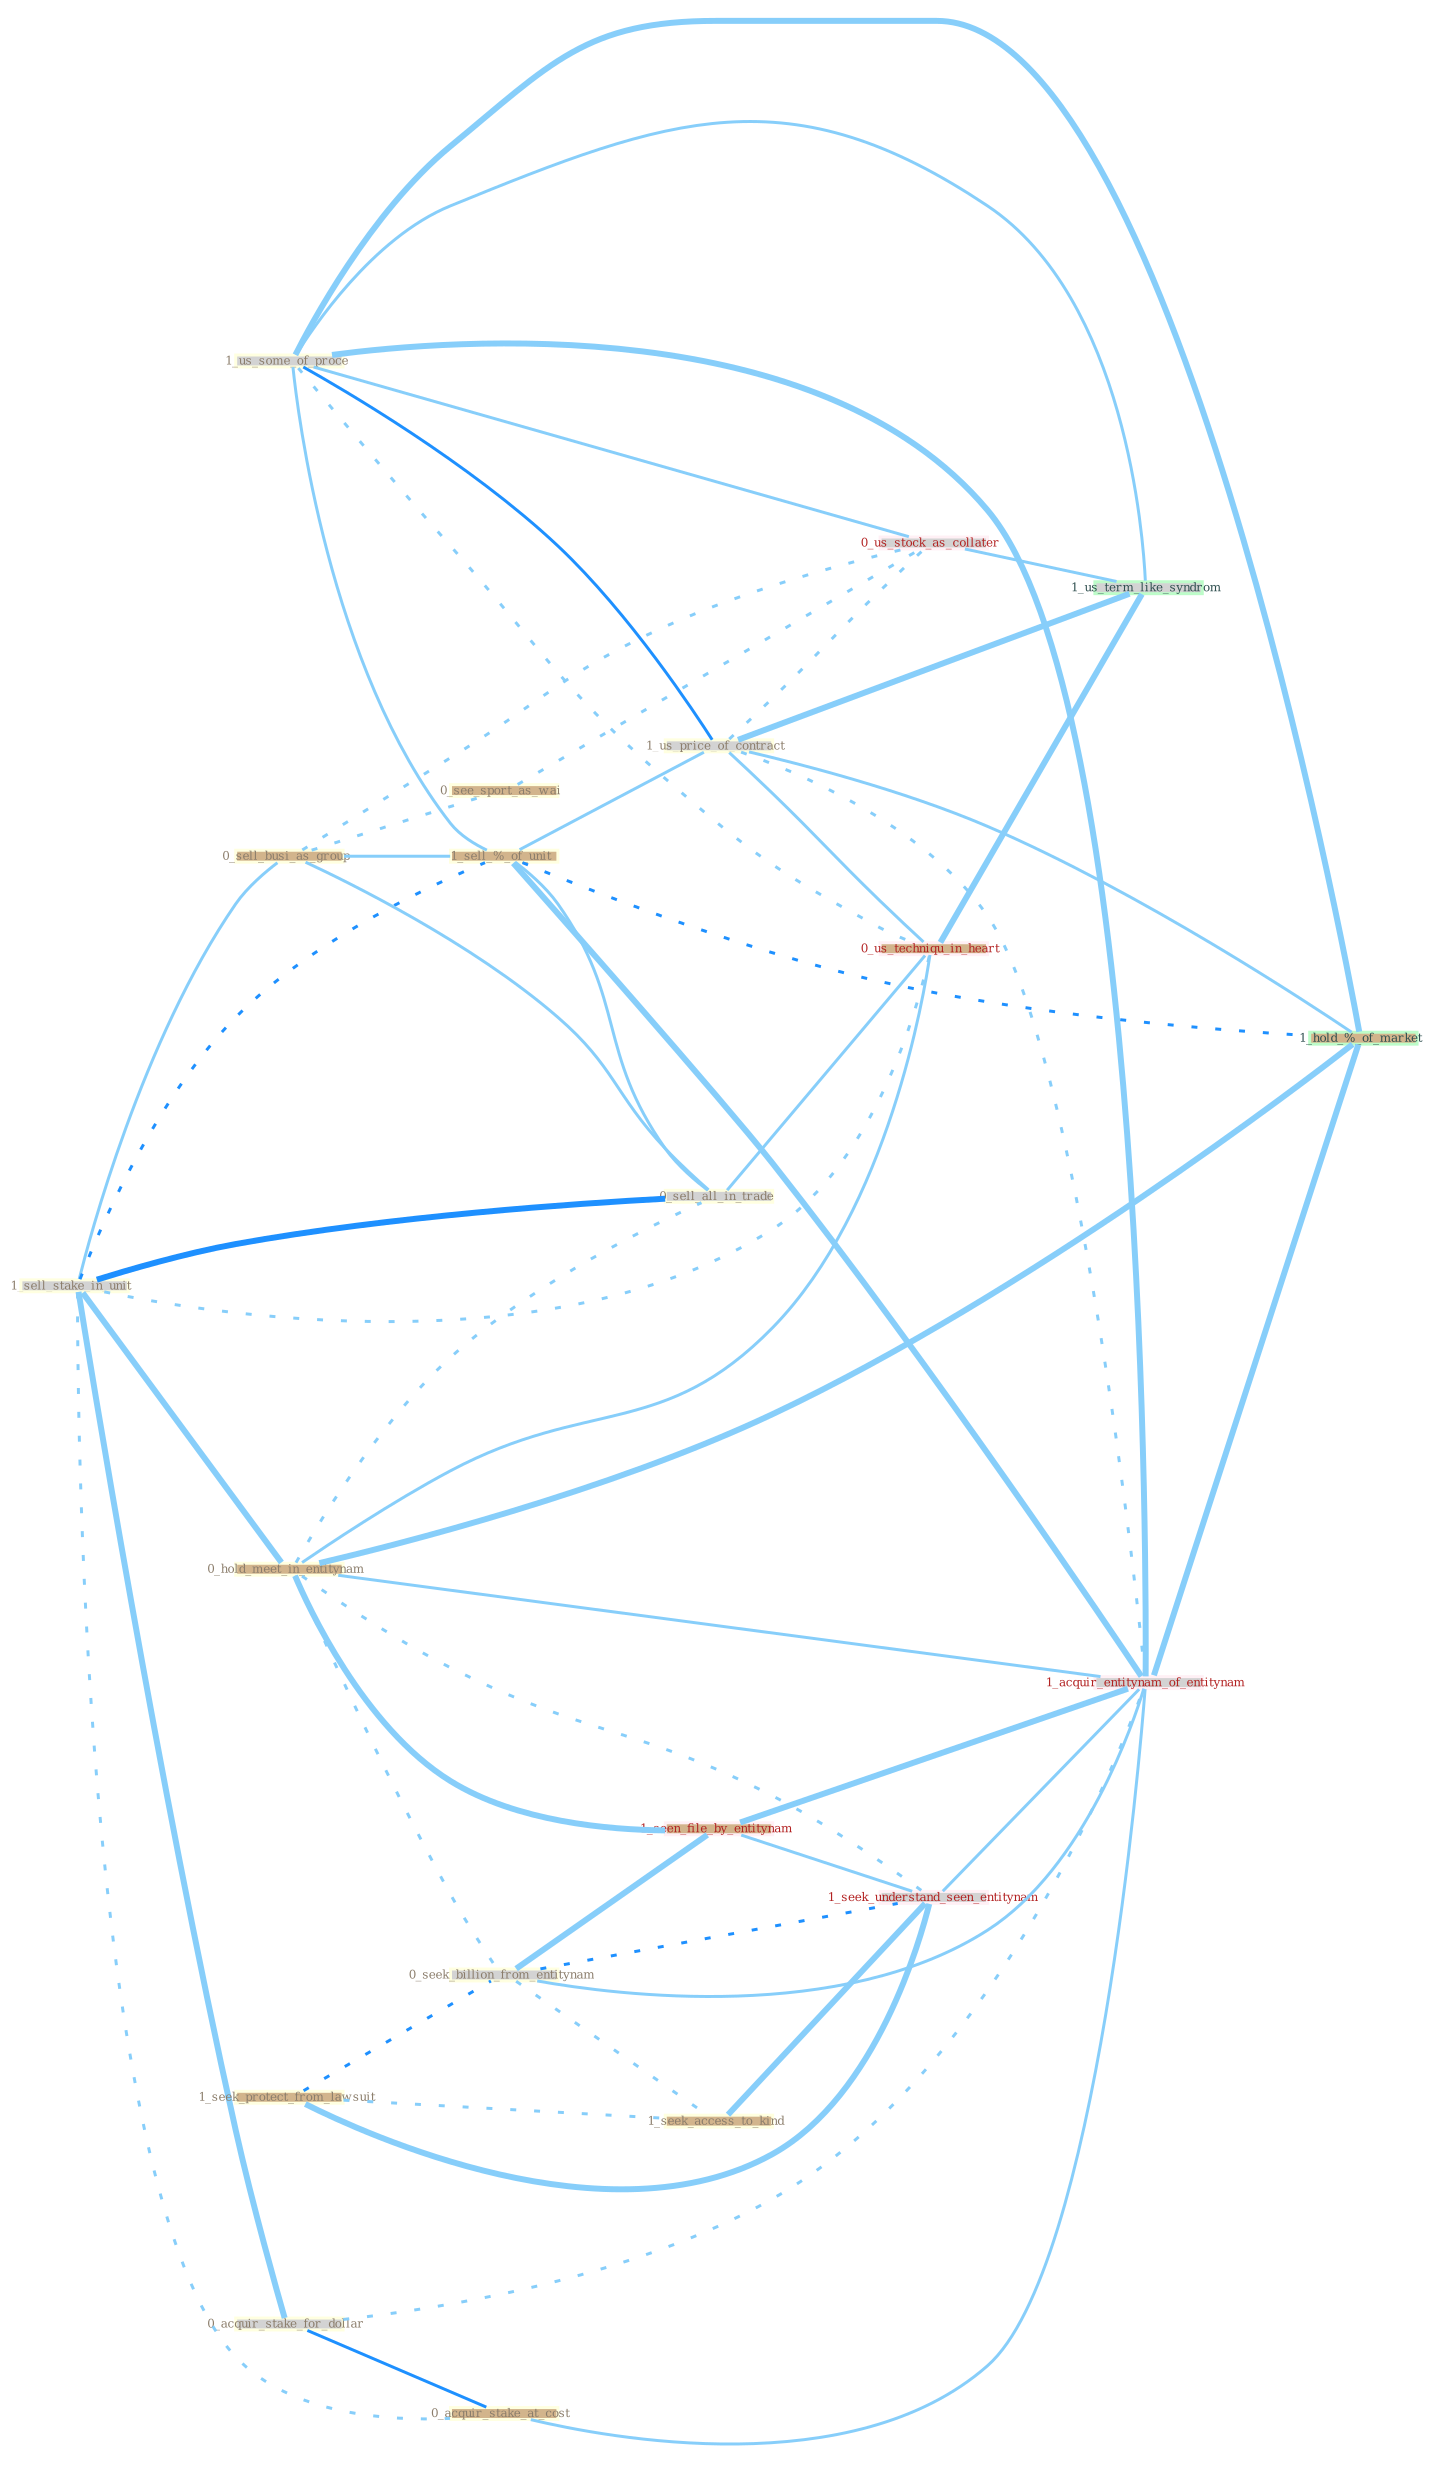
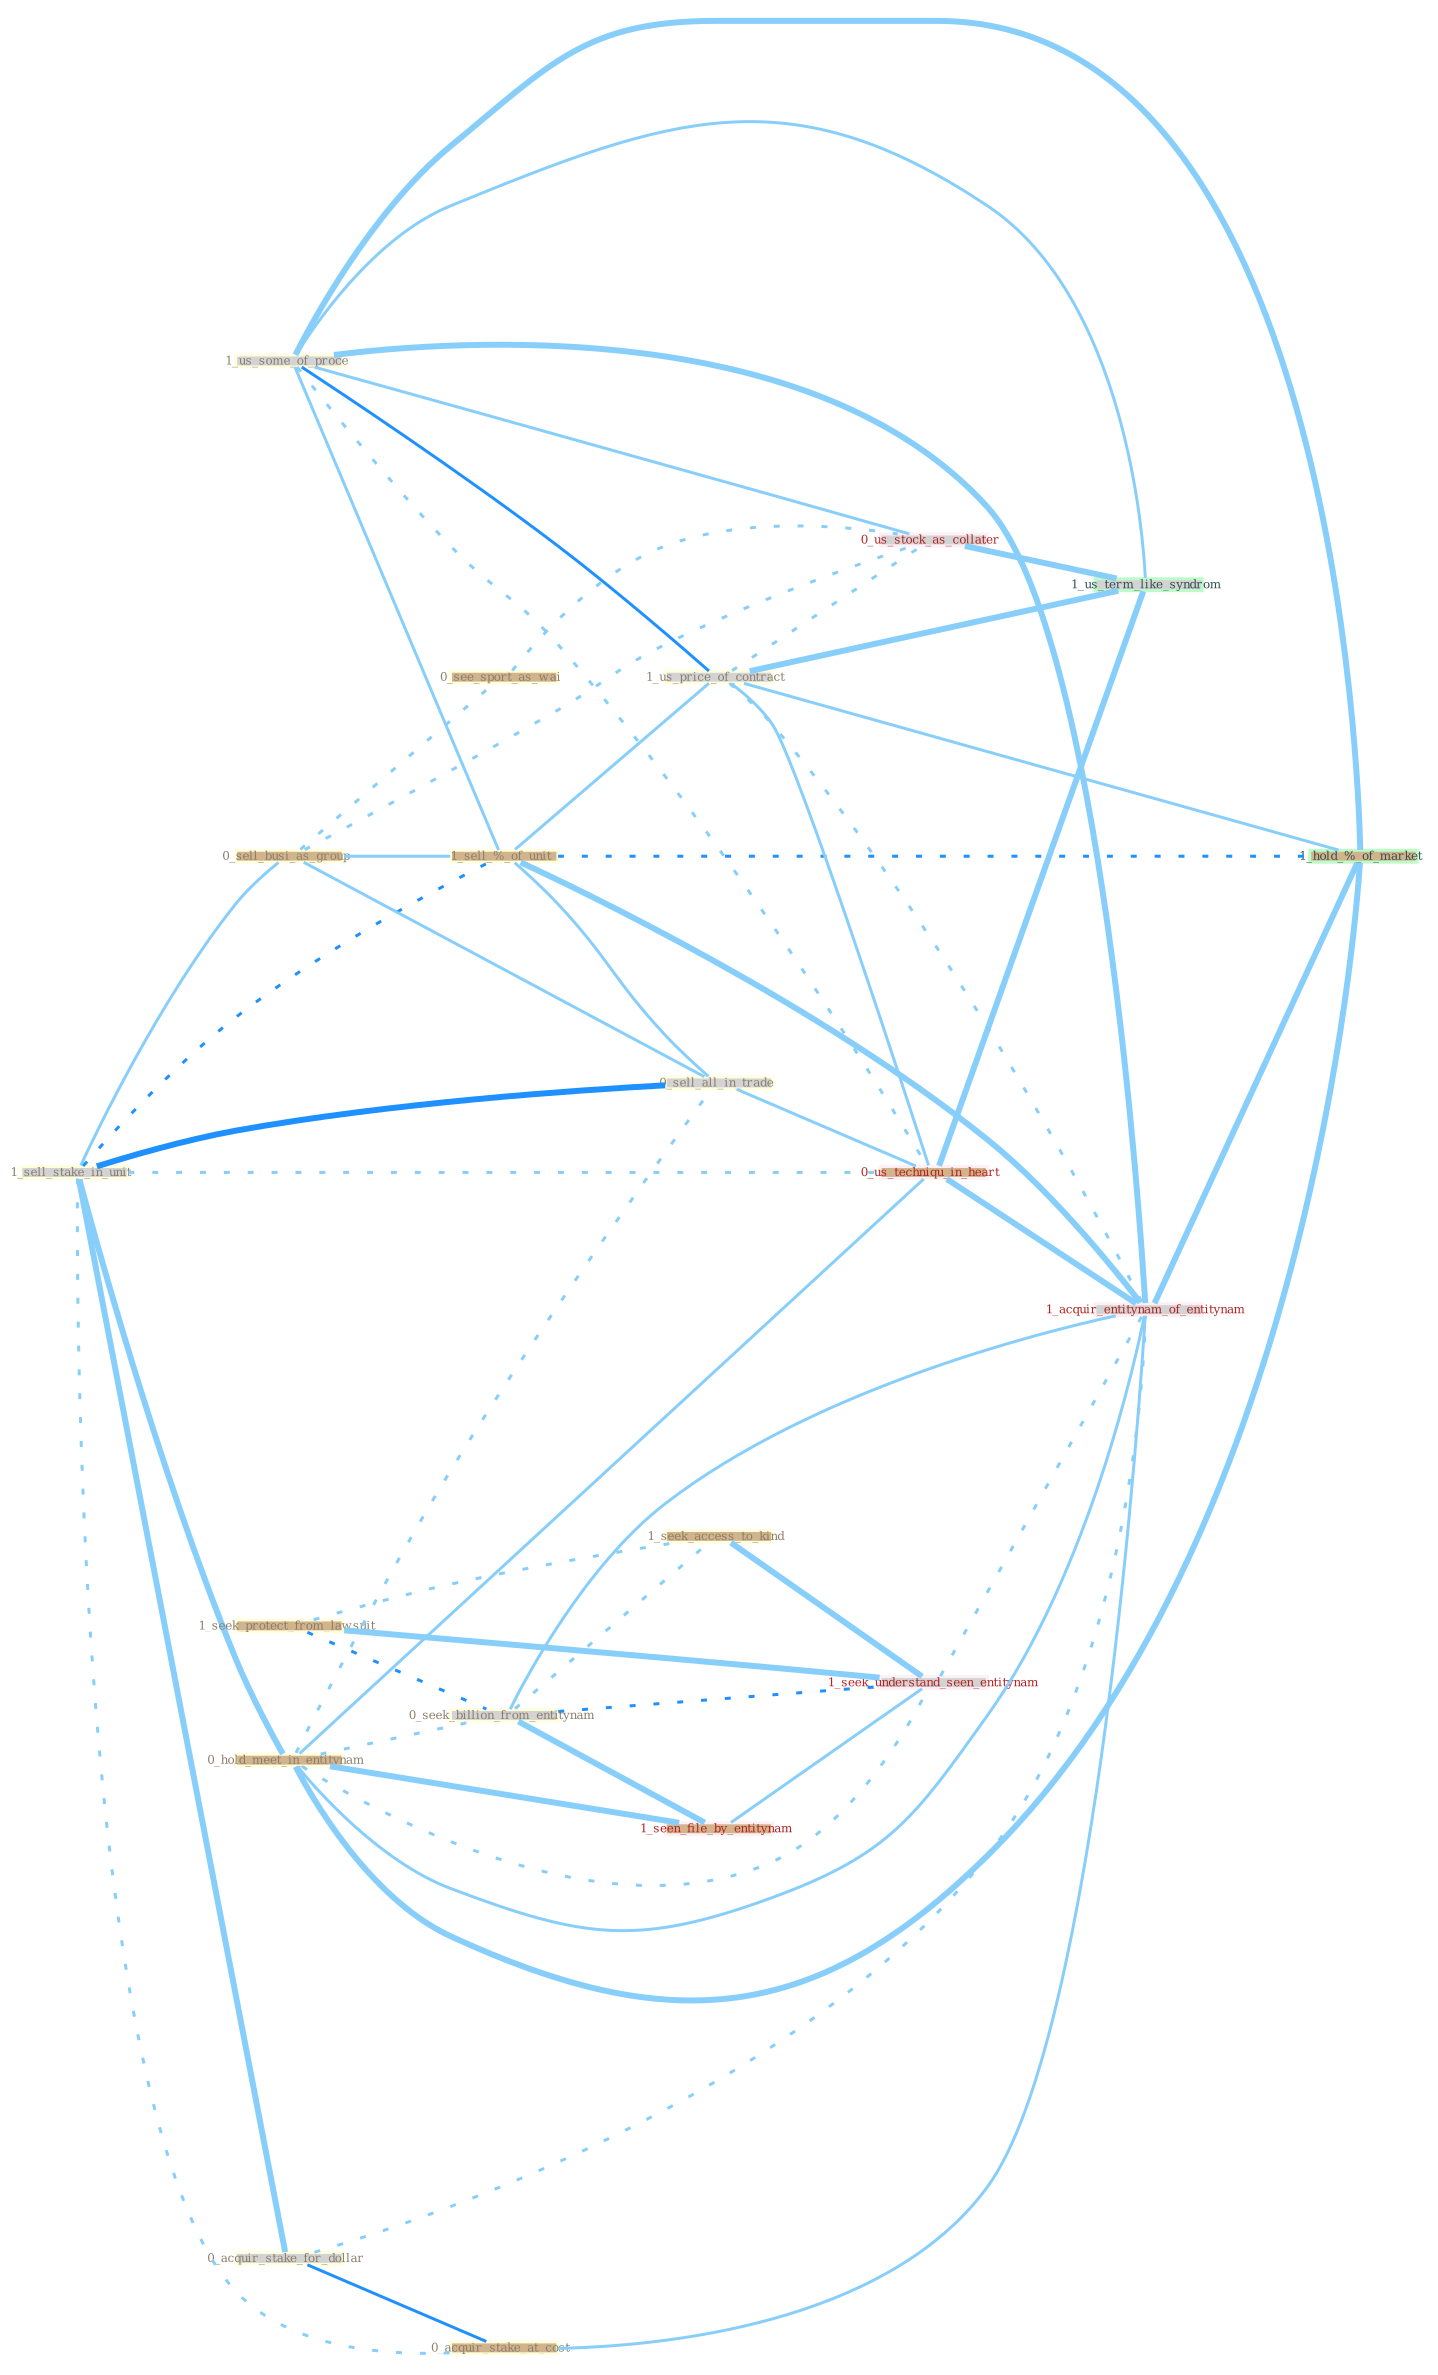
edge "0_us_stock_as_collater" -- "1_us_term_like_syndrom": style solid -> bold
edge "1_acquir_entitynam_of_entitynam" -- "1_seen_file_by_entitynam": now "1_acquir_entitynam_of_entitynam" -- "0_us_techniqu_in_heart"
edge "1_acquir_entitynam_of_entitynam" -- "1_seek_understand_seen_entitynam": style solid -> dotted
